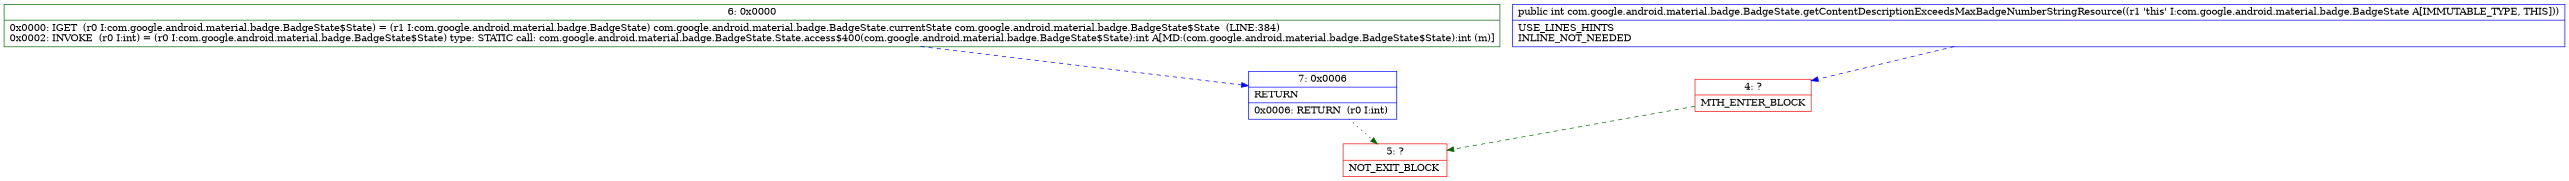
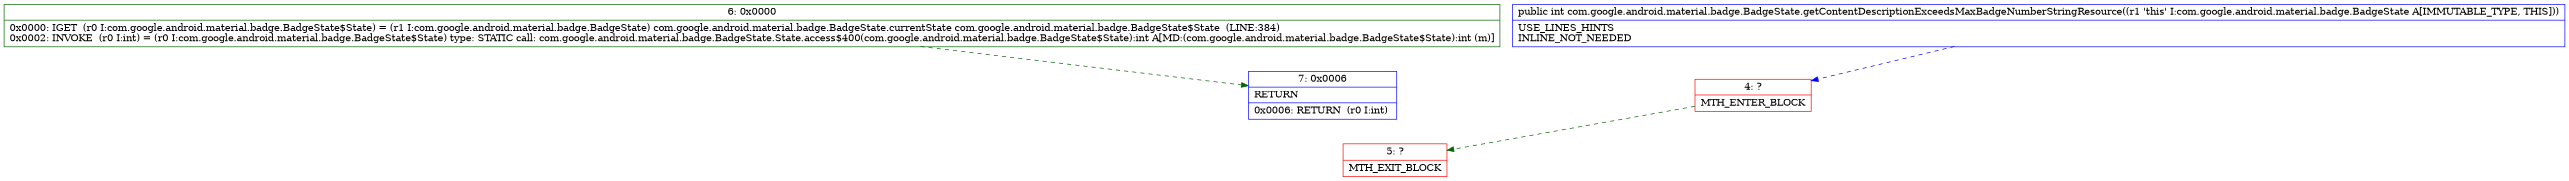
edge "6: 0x0000" -> "7: 0x0006": color blue -> darkgreen
edge "7: 0x0006" -> "5: ?": removed
node "5: ?": text "NOT_EXIT_BLOCK" -> "MTH_EXIT_BLOCK"
